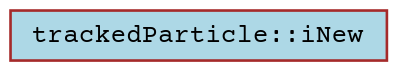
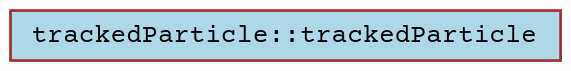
node "trackedParticle::iNew": label "trackedParticle::iNew" -> "trackedParticle::trackedParticle"
